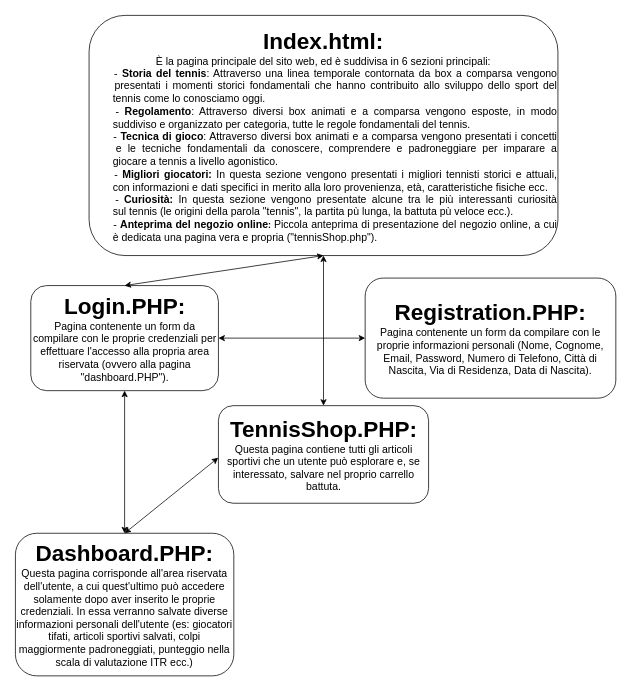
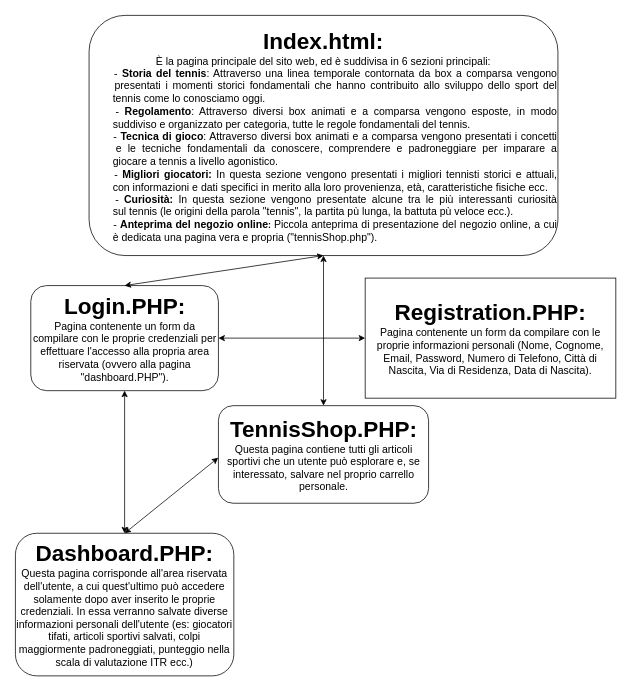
node "Registration.PHP: Pagina contenente un form da compilare con le proprie informazioni personali (Nome, Cognome, Email, Password, Numero di Telefono, Città di Nascita, Via di Residenza, Data di Nascita).": shape rounded rectangle -> rectangle
node "TennisShop.PHP: Questa pagina contiene tutti gli articoli sportivi che un utente può esplorare e, se interessato, salvare nel proprio carrello battuta.": label "TennisShop.PHP: Questa pagina contiene tutti gli articoli sportivi che un utente può esplorare e, se interessato, salvare nel proprio carrello battuta." -> "TennisShop.PHP: Questa pagina contiene tutti gli articoli sportivi che un utente può esplorare e, se interessato, salvare nel proprio carrello personale."
